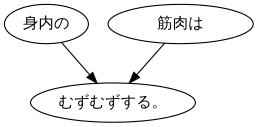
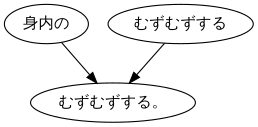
node "筋肉は": label "筋肉は" -> "むずむずする"
